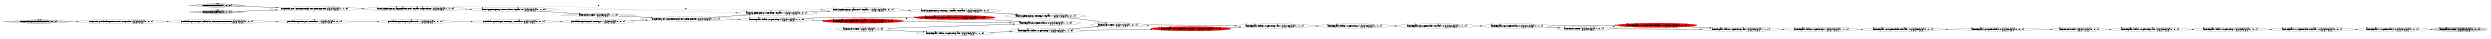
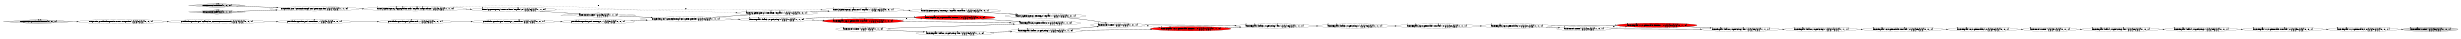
node "assertEquals(18,rs.getDouble(2),0)@@@26@@@['0', '0', '1']": shape diamond -> ellipse
